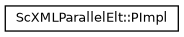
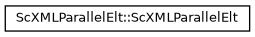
node "ScXMLParallelElt::PImpl": label "ScXMLParallelElt::PImpl" -> "ScXMLParallelElt::ScXMLParallelElt"
